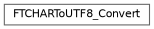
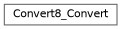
node "FTCHARToUTF8_Convert": label "FTCHARToUTF8_Convert" -> "Convert8_Convert"
